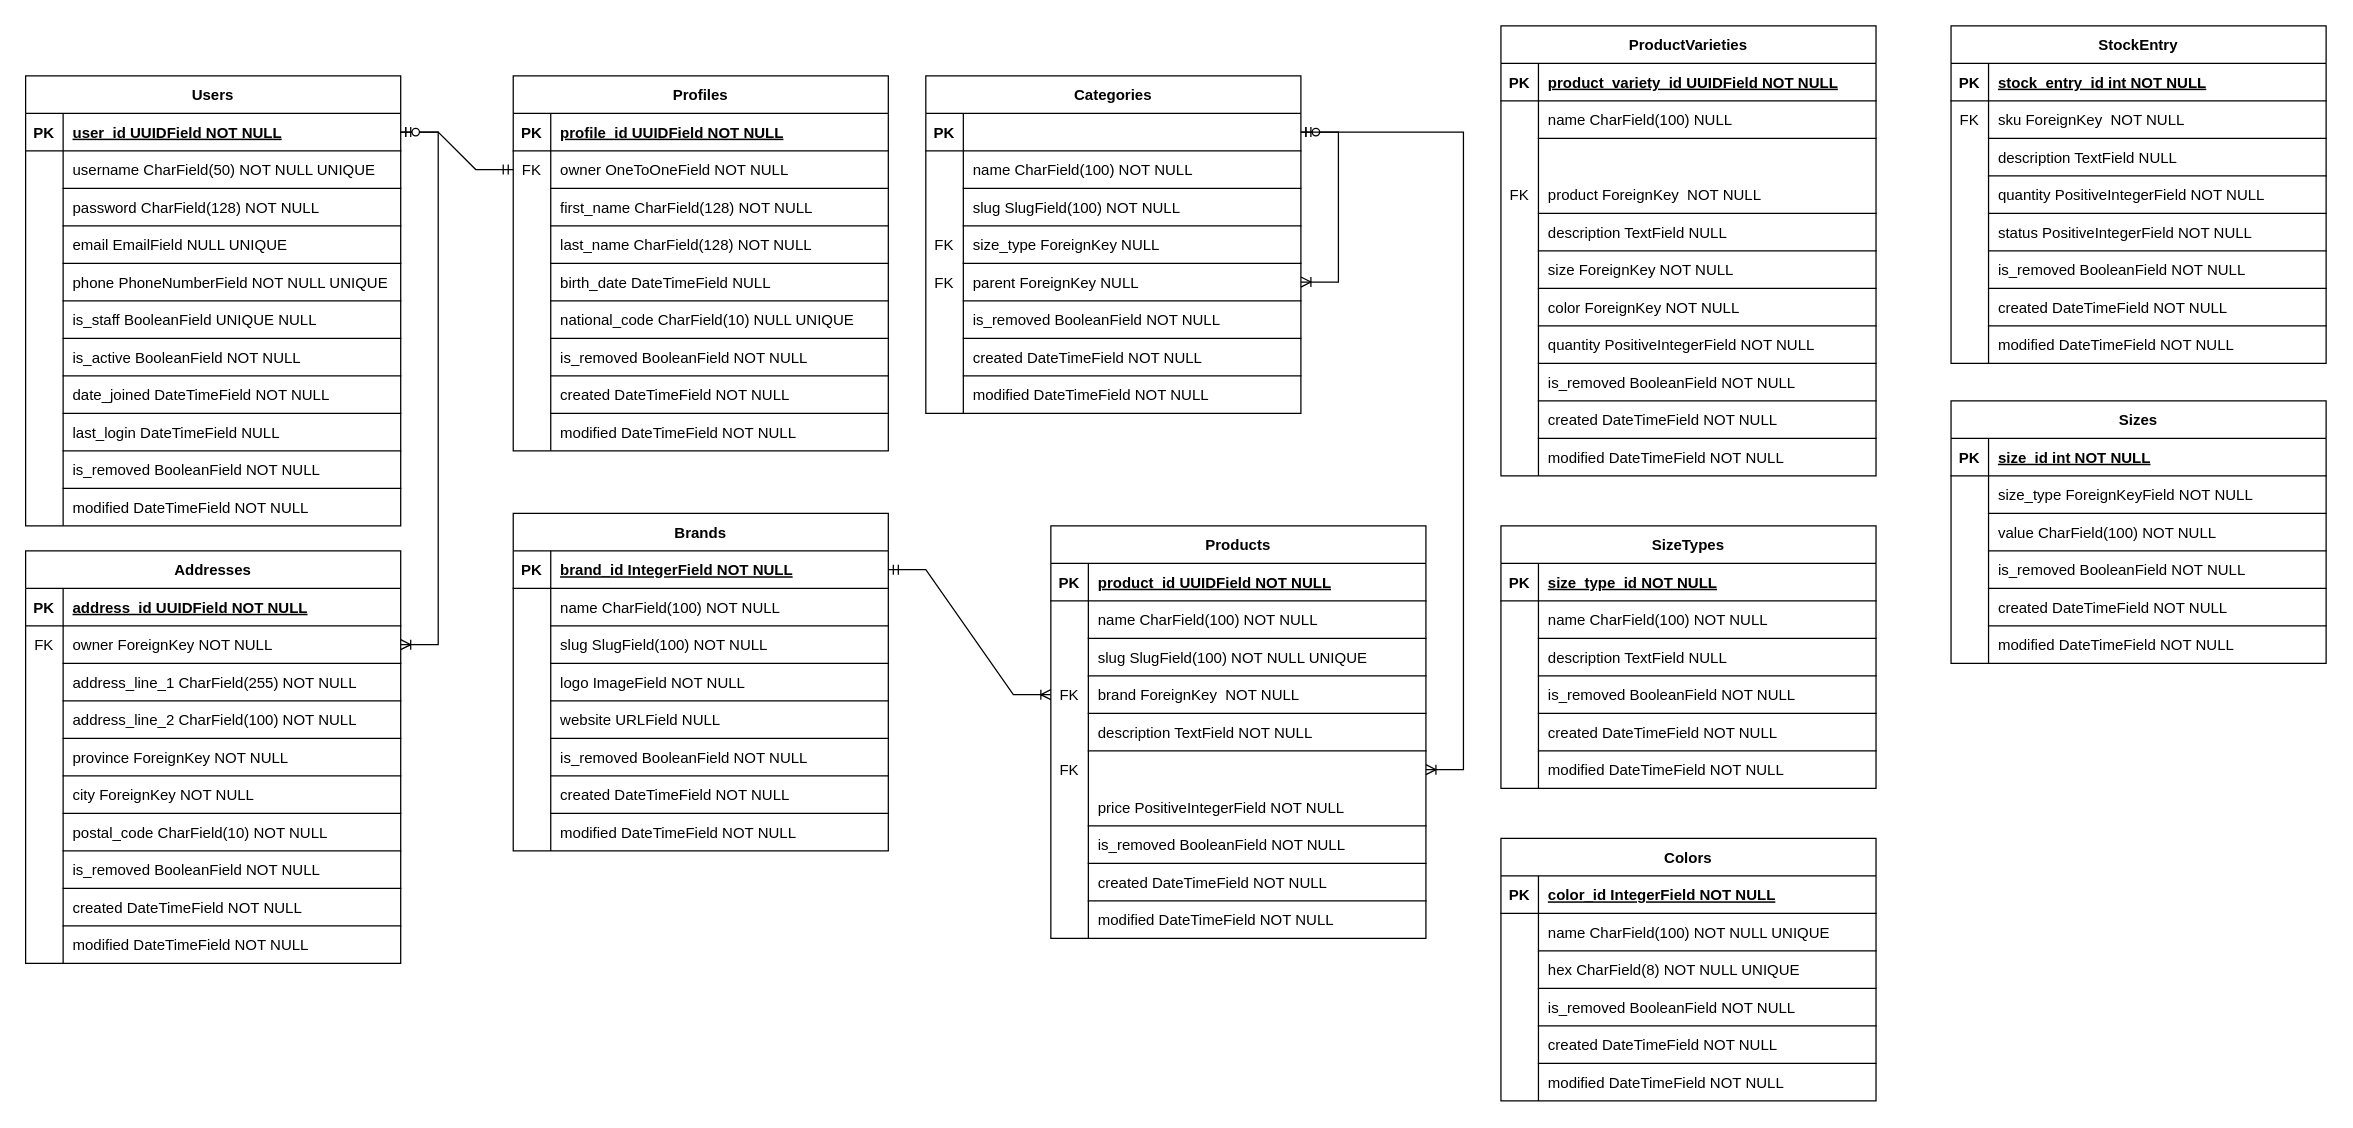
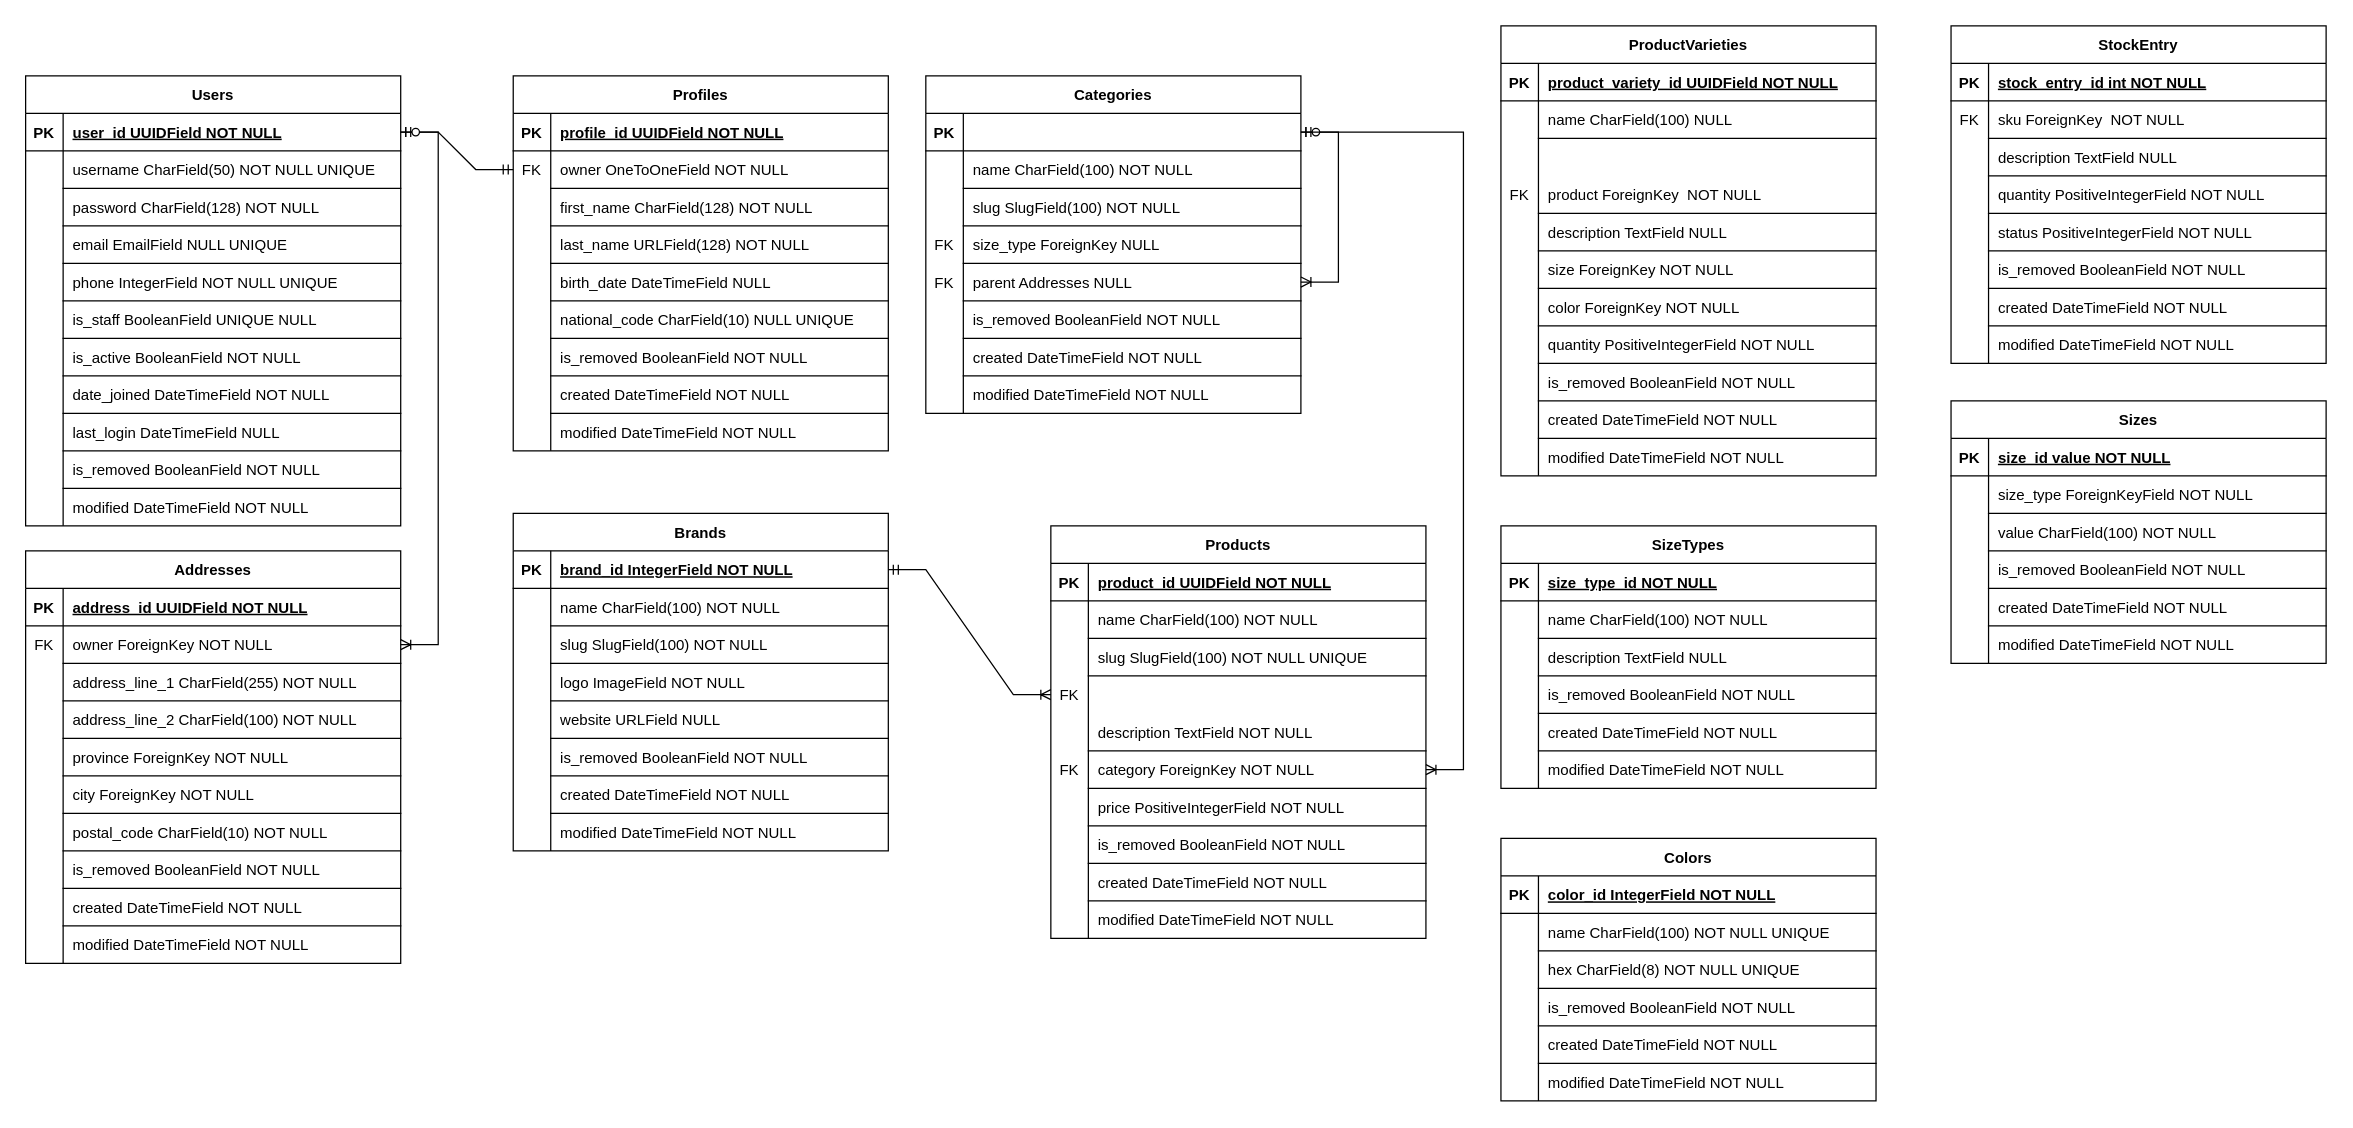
node "last_name CharField(128) NOT NULL": label "last_name CharField(128) NOT NULL" -> "last_name URLField(128) NOT NULL"
node "phone PhoneNumberField NOT NULL UNIQUE": label "phone PhoneNumberField NOT NULL UNIQUE" -> "phone IntegerField NOT NULL UNIQUE"
node "parent ForeignKey NULL": label "parent ForeignKey NULL" -> "parent Addresses NULL"
node "size_id int NOT NULL": label "size_id int NOT NULL" -> "size_id value NOT NULL"
node "brand ForeignKey NOT NULL": removed
node "category ForeignKey NOT NULL": added
